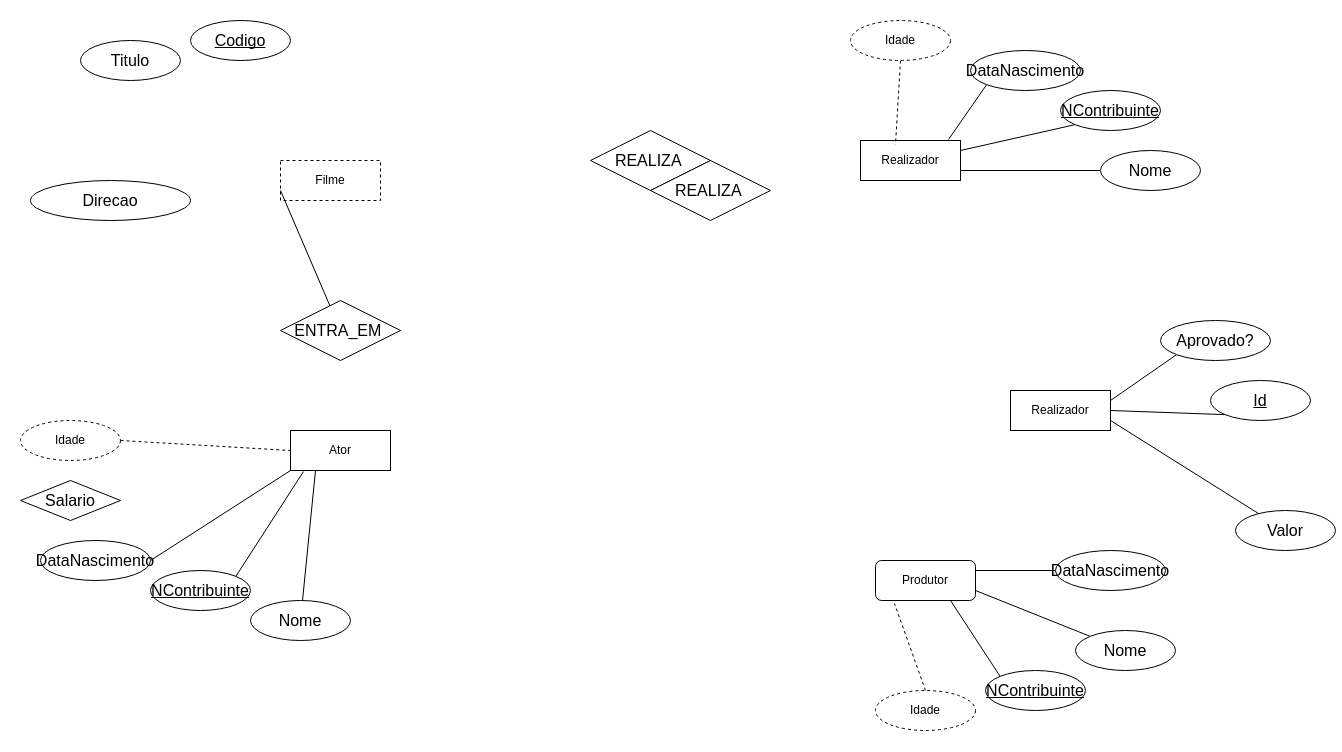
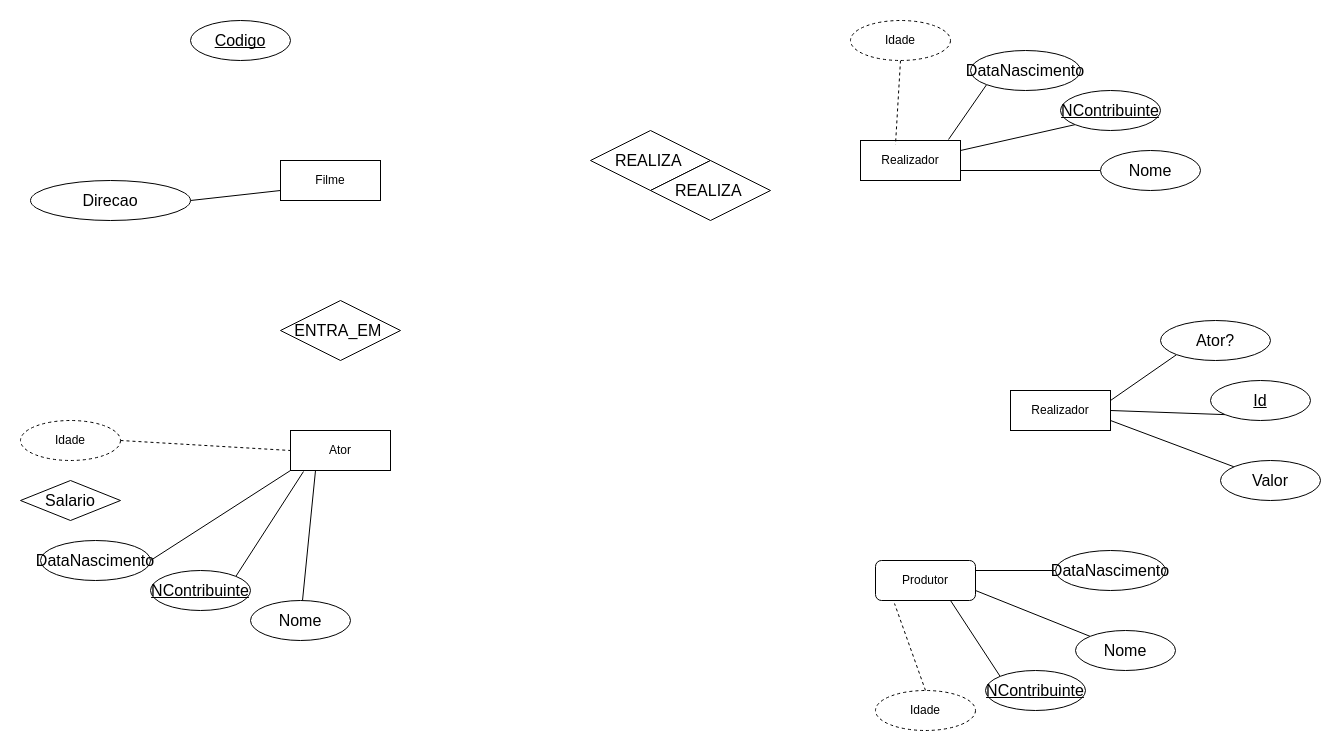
node "Titulo": removed
node "Filme": style dashed -> solid
edge "Filme" -- "ENTRA_EM": now "Filme" -- "Direcao"
node "Aprovado?": label "Aprovado?" -> "Ator?"
node "Valor": moved (1286, 531) -> (1271, 481)
